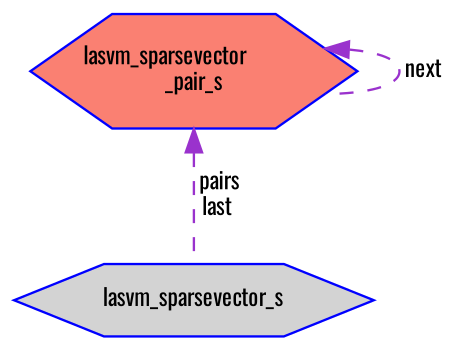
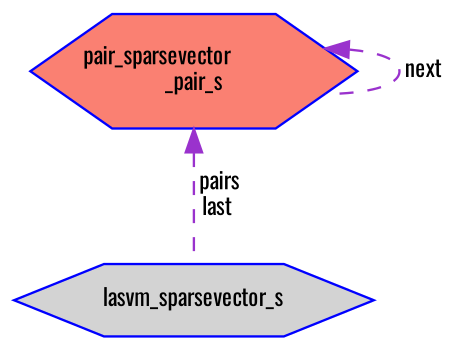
node "lasvm_sparsevector _pair_s": label "lasvm_sparsevector _pair_s" -> "pair_sparsevector _pair_s"
